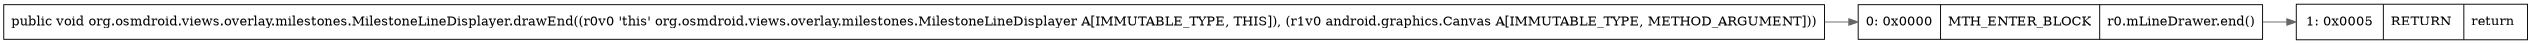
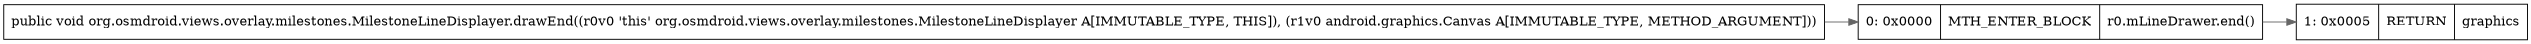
node "1: 0x0005": text "return" -> "graphics"
